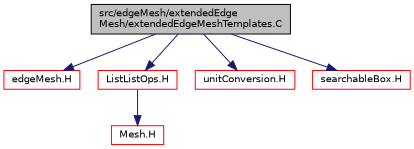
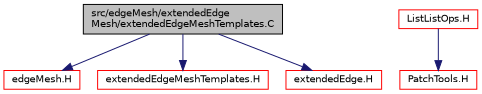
edge "src/edgeMesh/extendedEdge Mesh/extendedEdgeMeshTemplates.C" -> "ListListOps.H": removed
node "unitConversion.H": label "unitConversion.H" -> "extendedEdgeMeshTemplates.H"
node "searchableBox.H": label "searchableBox.H" -> "extendedEdge.H"
node "Mesh.H": label "Mesh.H" -> "PatchTools.H"
